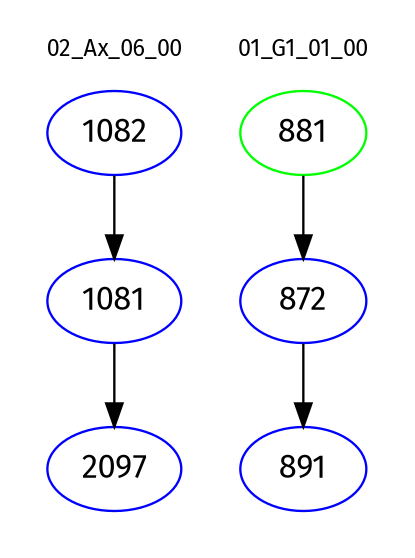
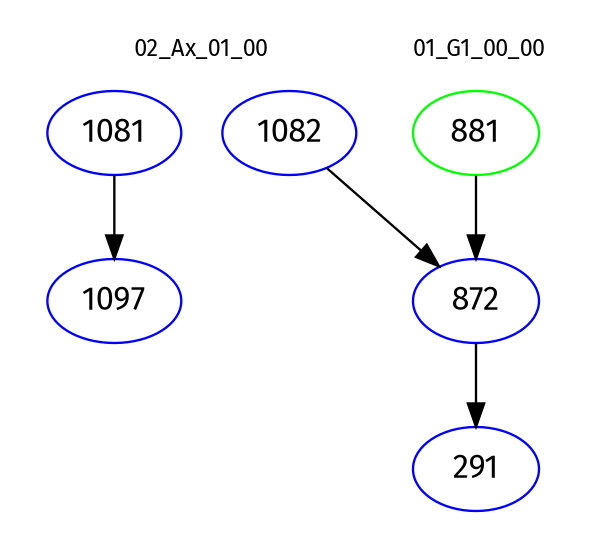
cluster "02_Ax_06_00": label "02_Ax_06_00" -> "02_Ax_01_00"
cluster "01_G1_01_00": label "01_G1_01_00" -> "01_G1_00_00"
edge "1082" -> "1081": now "1082" -> "872"
node "2097": label "2097" -> "1097"
node "891": label "891" -> "291"
